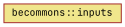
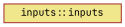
node "becommons::inputs": label "becommons::inputs" -> "inputs::inputs"
